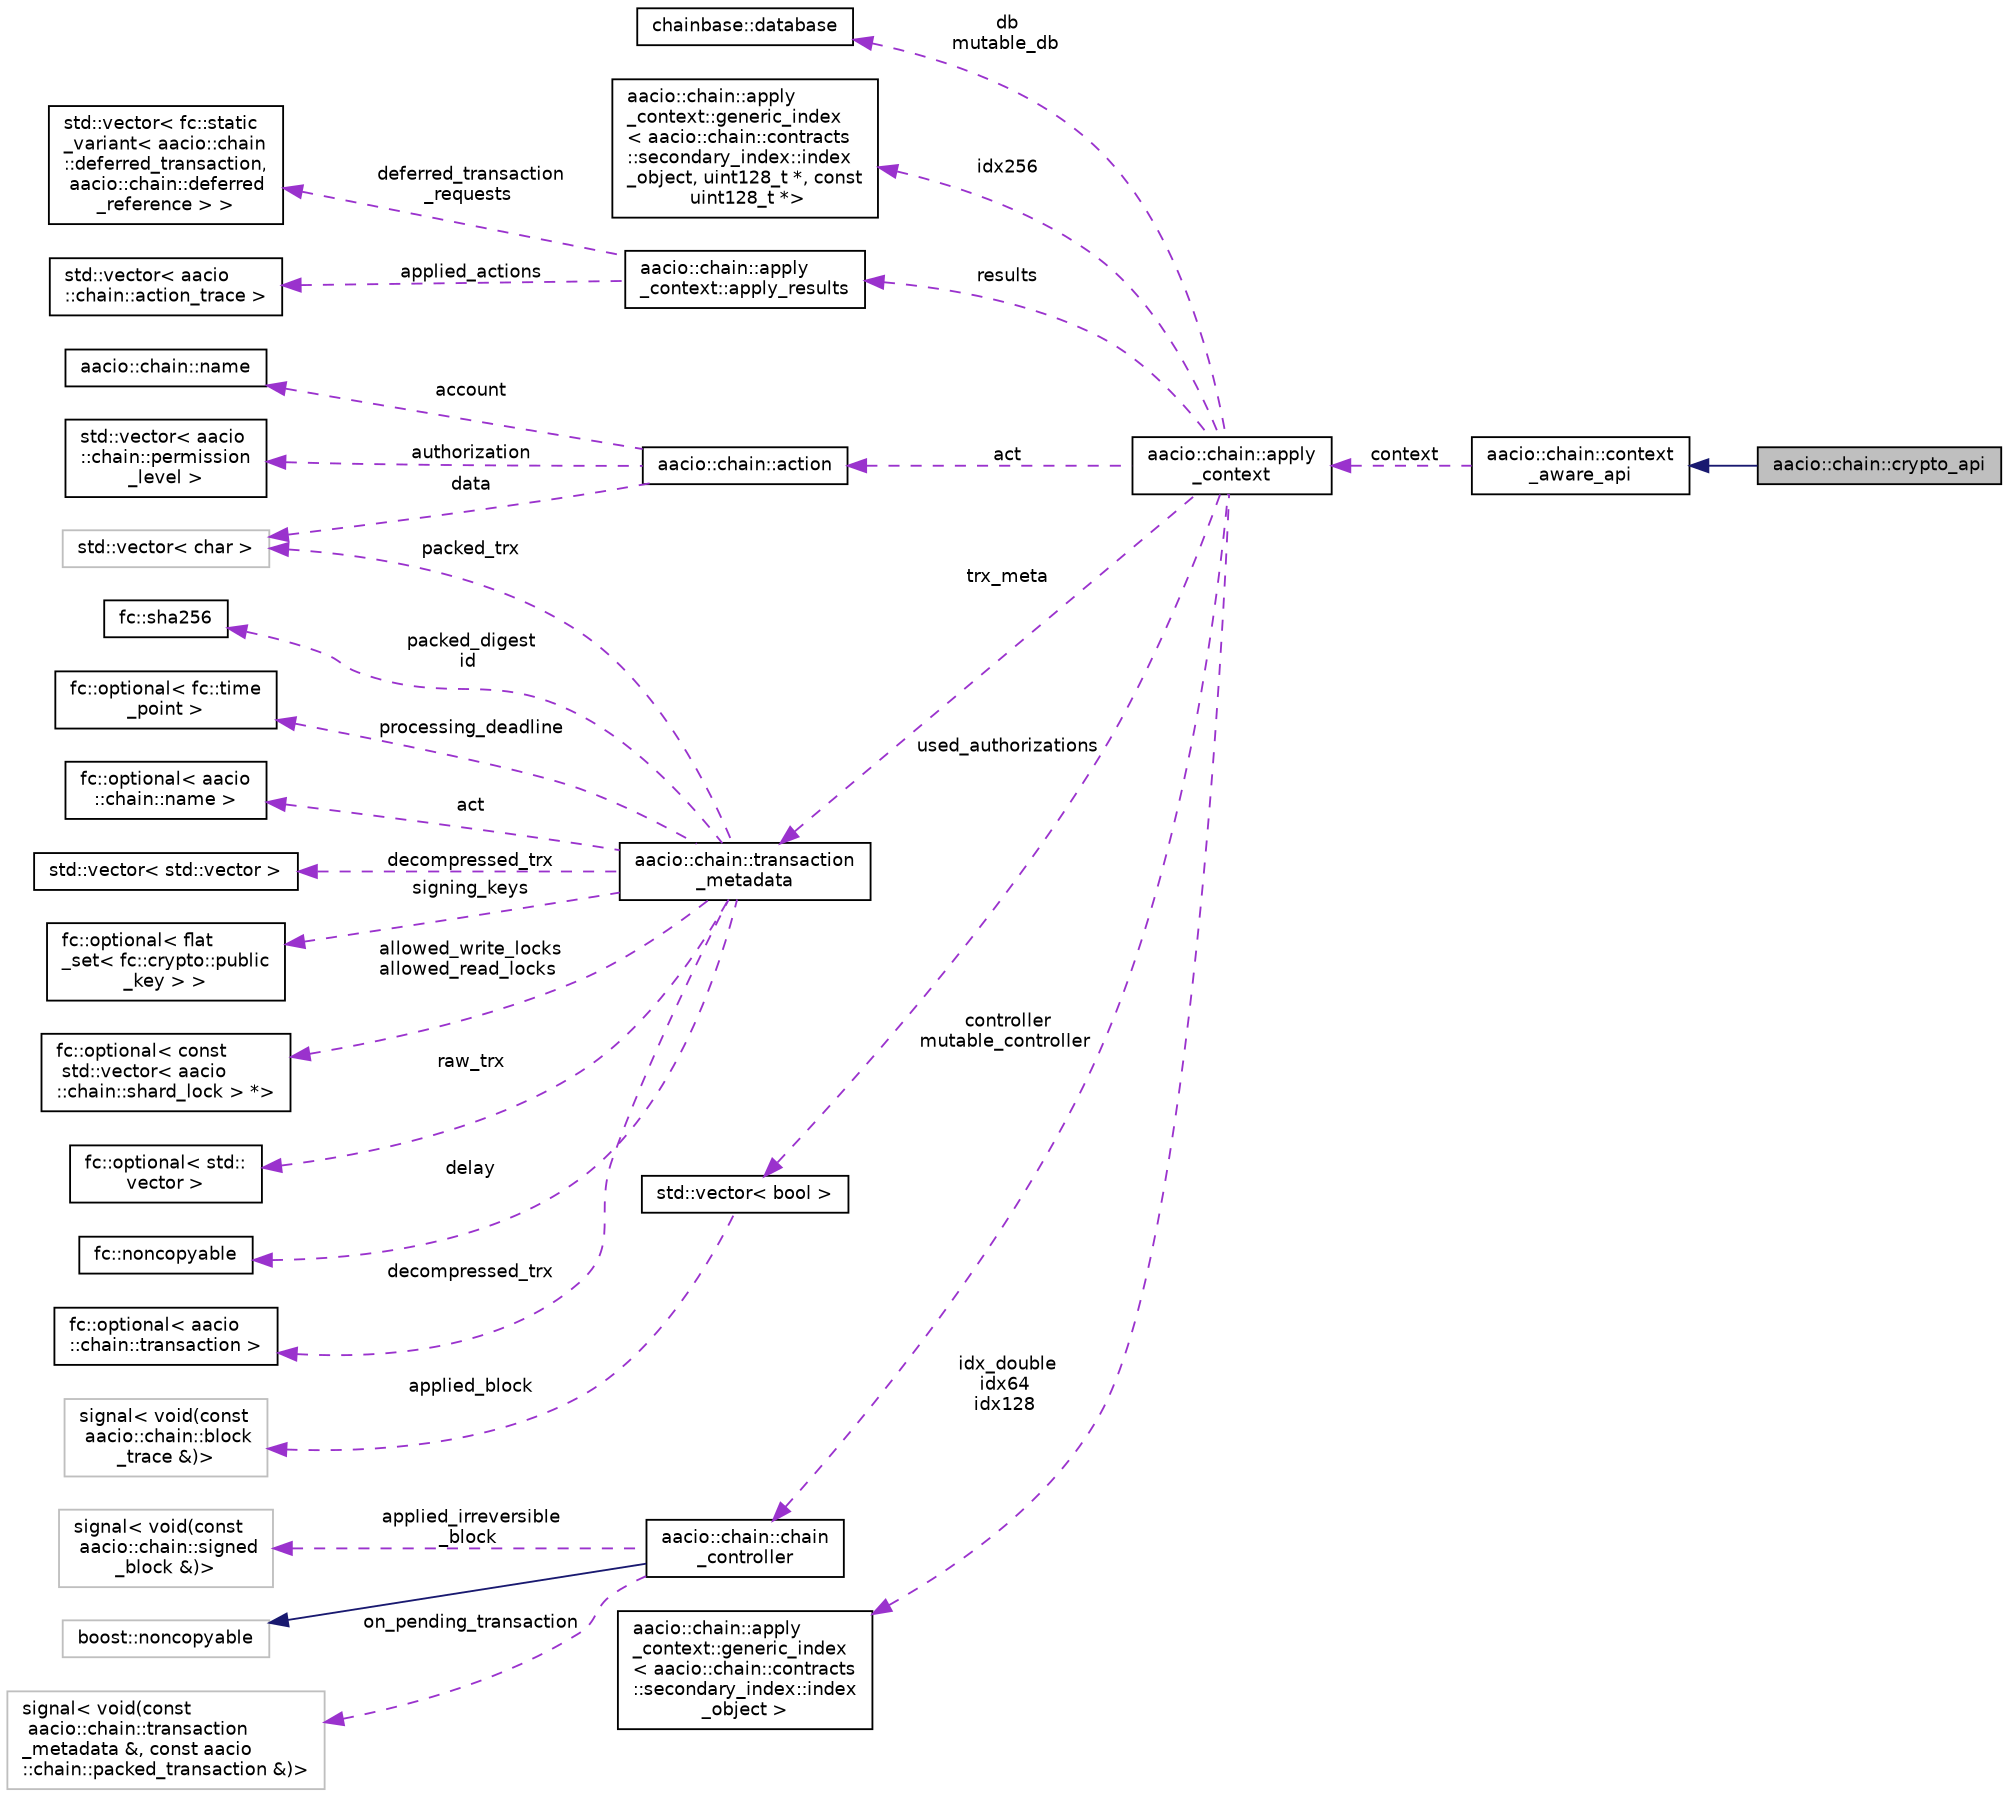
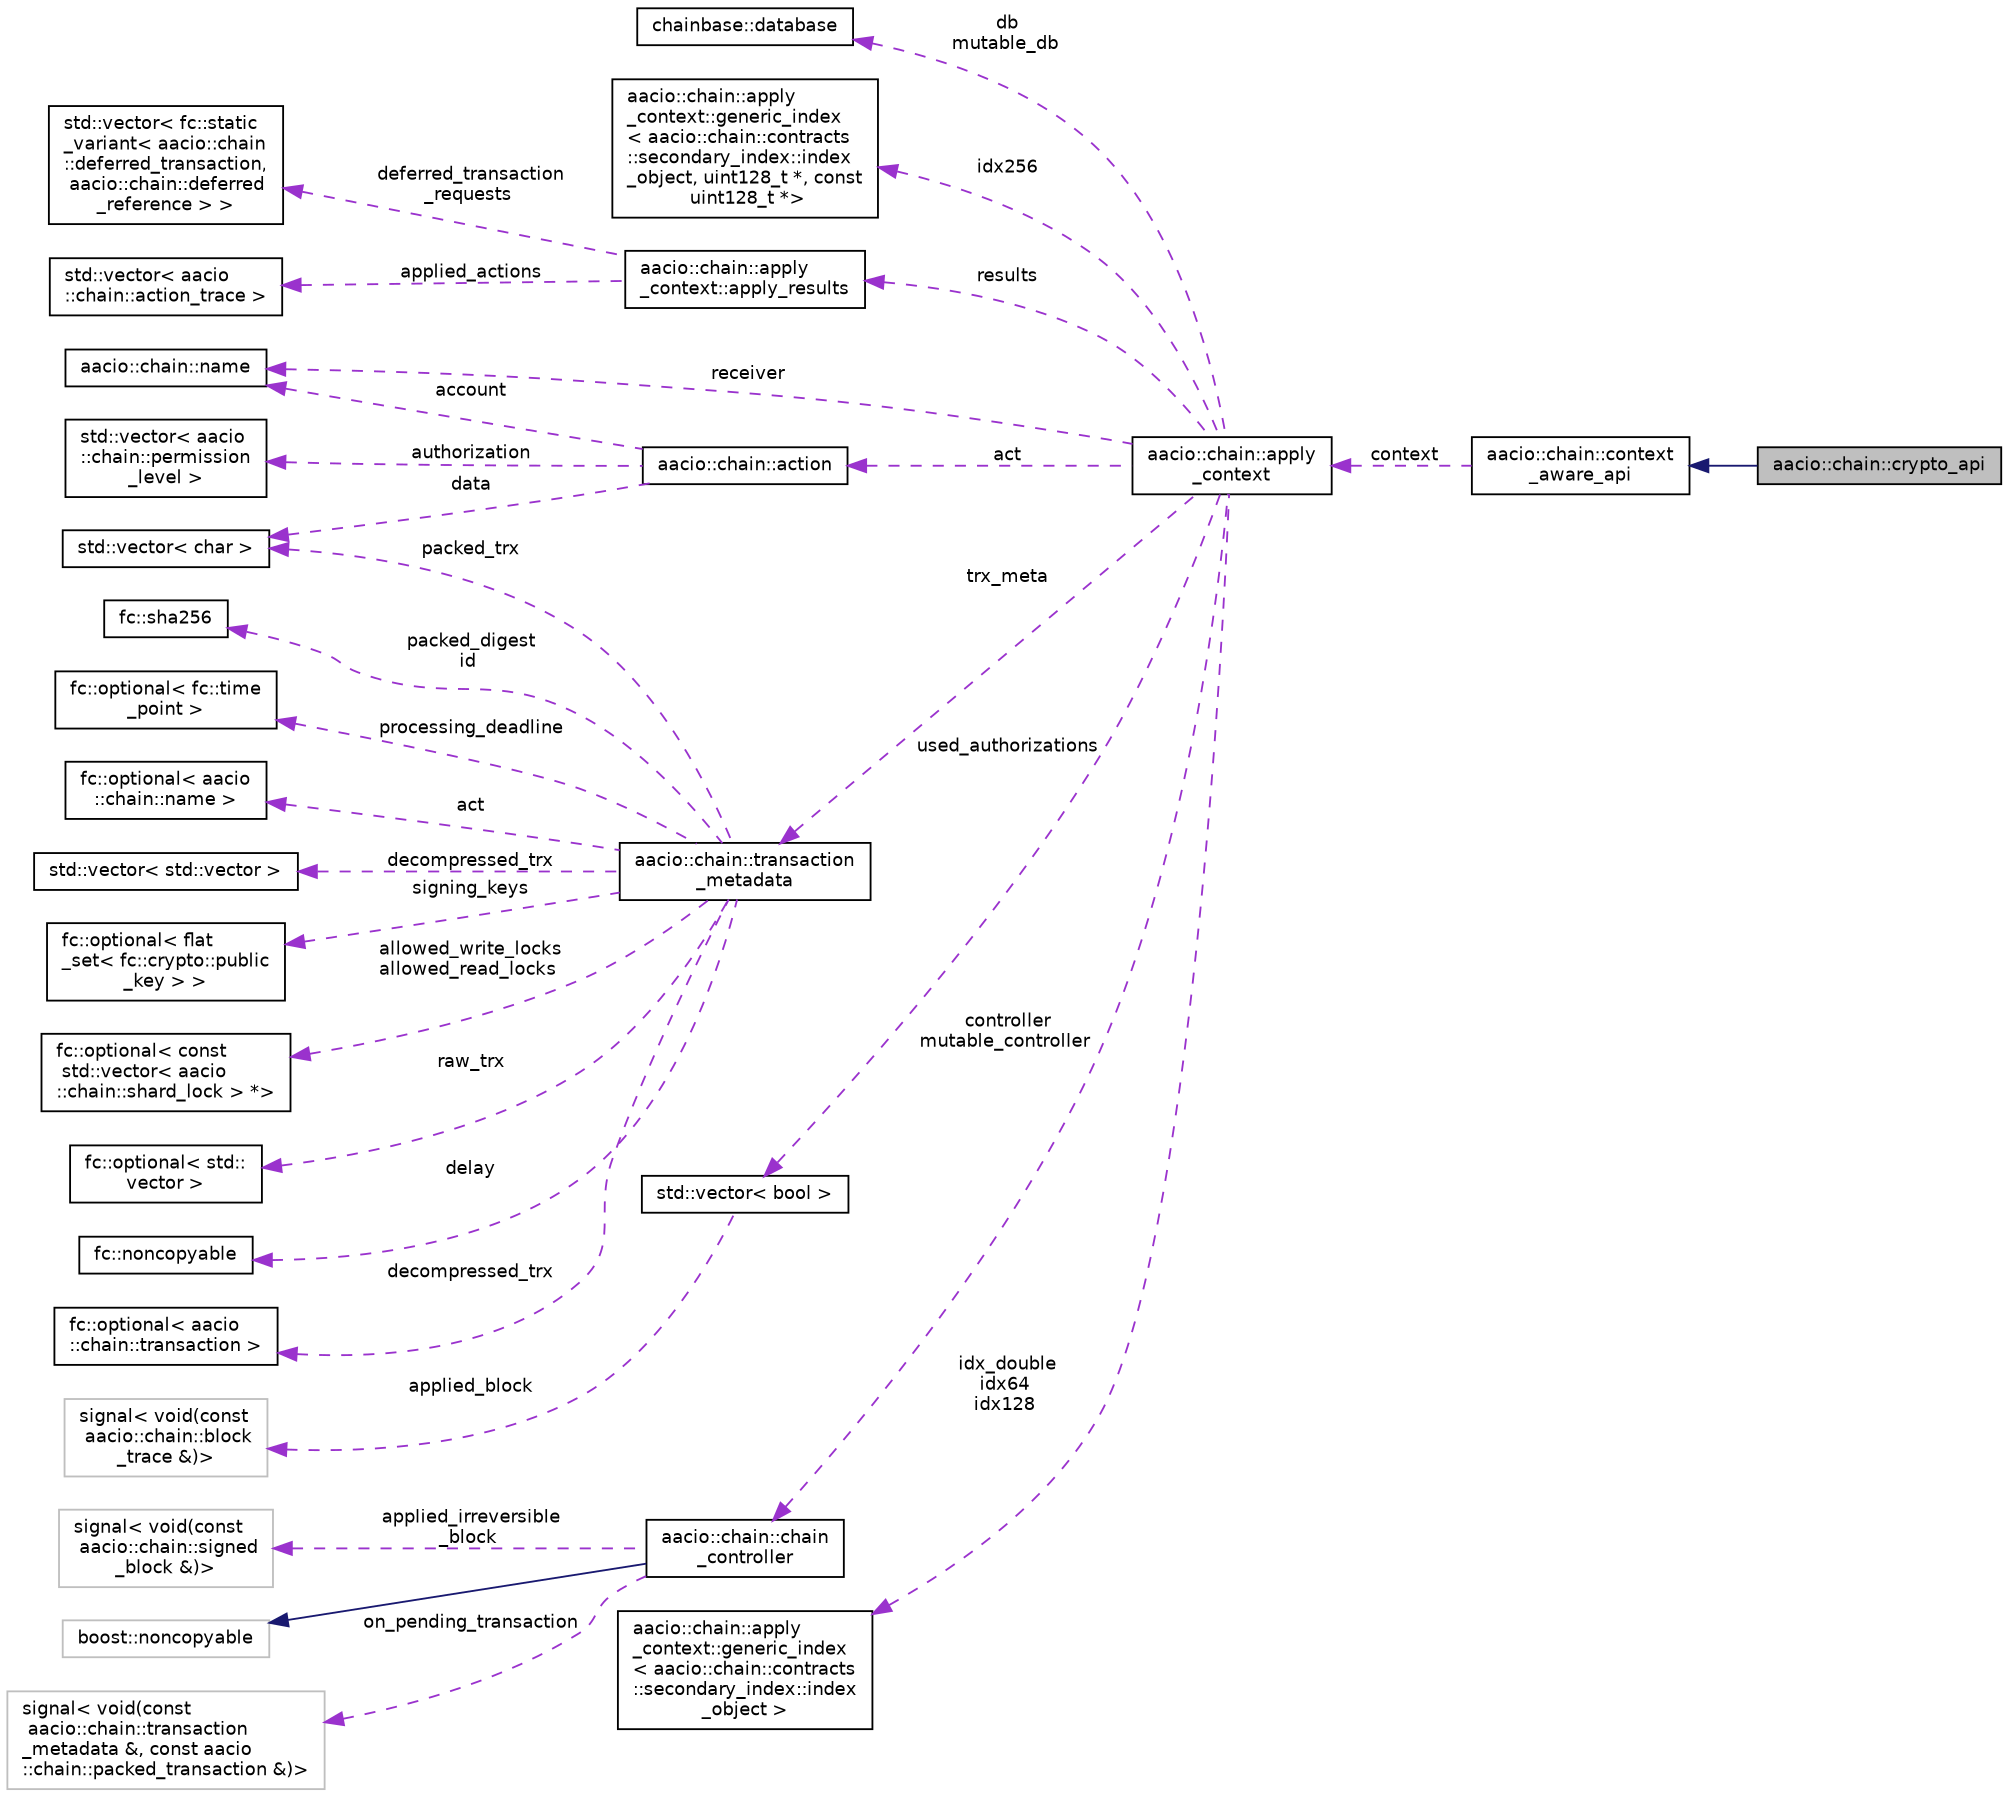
edge "aacio::chain::apply _context" -> "aacio::chain::name": added, label "receiver"
node "std::vector< char >": color grey75 -> black
